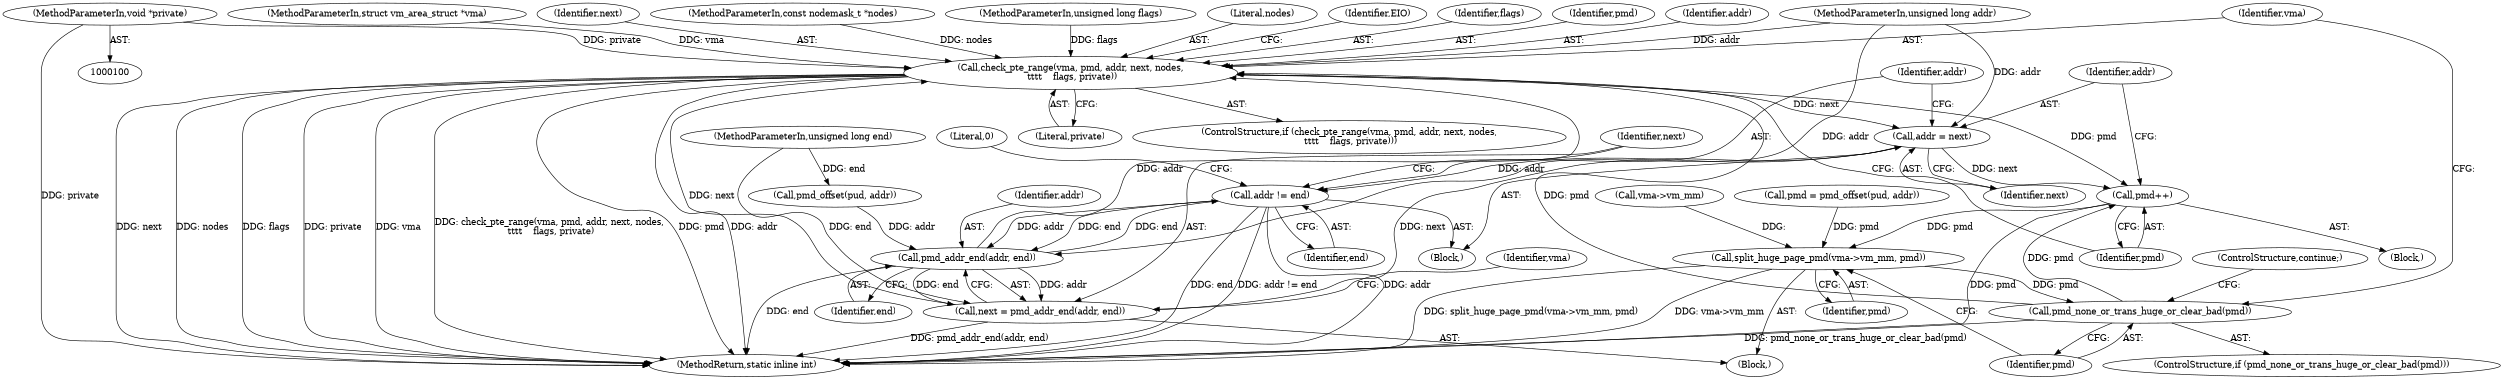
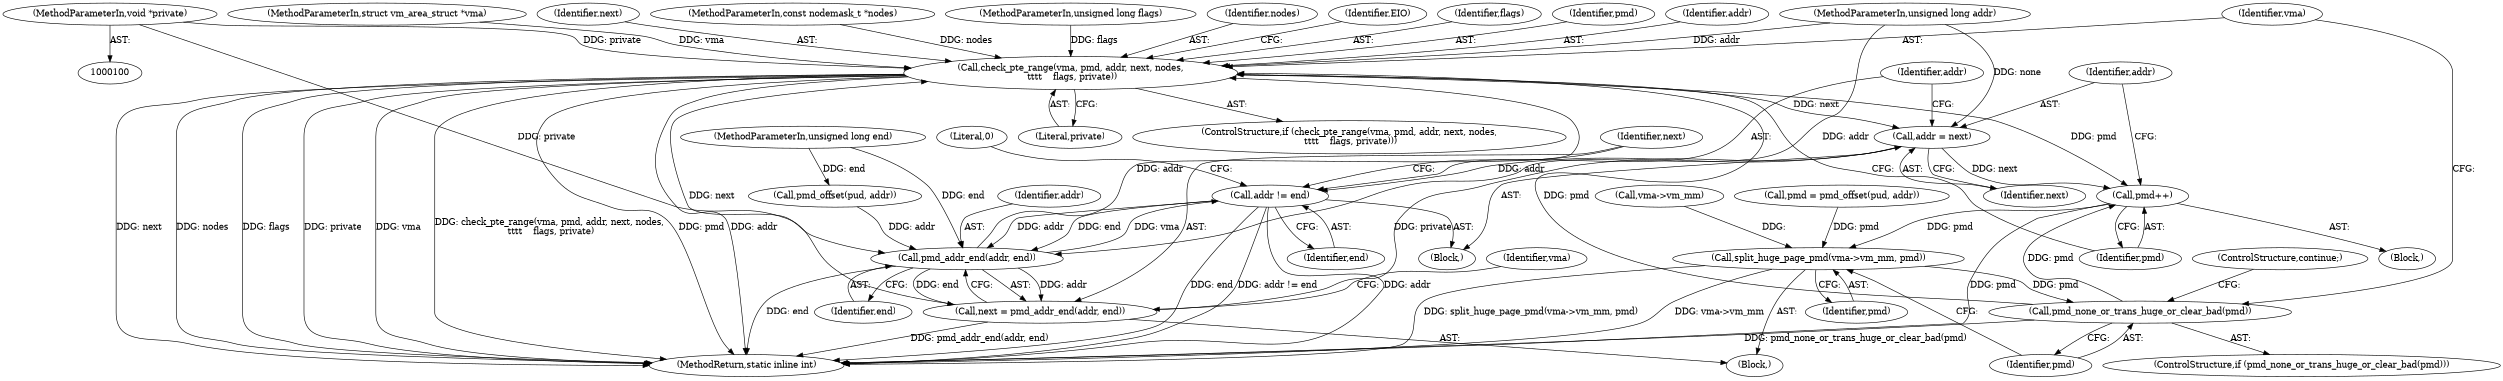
node "(Literal,nodes)": label "(Literal,nodes)" -> "(Identifier,nodes)"
edge "(MethodParameterIn,unsigned long addr)" -> "(Call,addr = next)": label "DDG: addr" -> "DDG: none"
edge "(MethodParameterIn,unsigned long end)" -> "(Call,next = pmd_addr_end(addr, end))": now "(MethodParameterIn,unsigned long end)" -> "(Call,pmd_addr_end(addr, end))"
edge "(Call,pmd_addr_end(addr, end))" -> "(Call,addr != end)": label "DDG: end" -> "DDG: vma"
edge "(Call,next = pmd_addr_end(addr, end))" -> "(Call,addr = next)": label "DDG: next" -> "DDG: private"
edge "(MethodParameterIn,void *private)" -> "(MethodReturn,static inline int)": now "(MethodParameterIn,void *private)" -> "(Call,pmd_addr_end(addr, end))"
